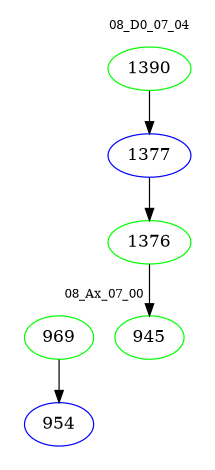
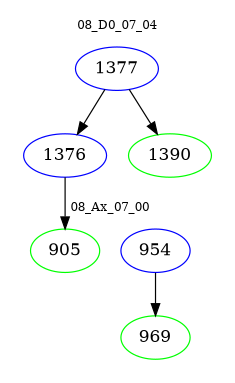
edge "1390" -> "1377": reversed
node "1376": color green -> blue
node "945": label "945" -> "905"
edge "969" -> "954": reversed
